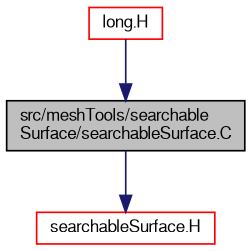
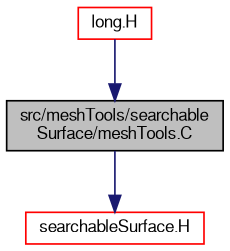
node "src/meshTools/searchable Surface/searchableSurface.C": label "src/meshTools/searchable Surface/searchableSurface.C" -> "src/meshTools/searchable Surface/meshTools.C"
